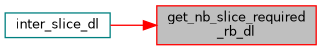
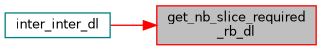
node "inter_slice_dl": label "inter_slice_dl" -> "inter_inter_dl"
